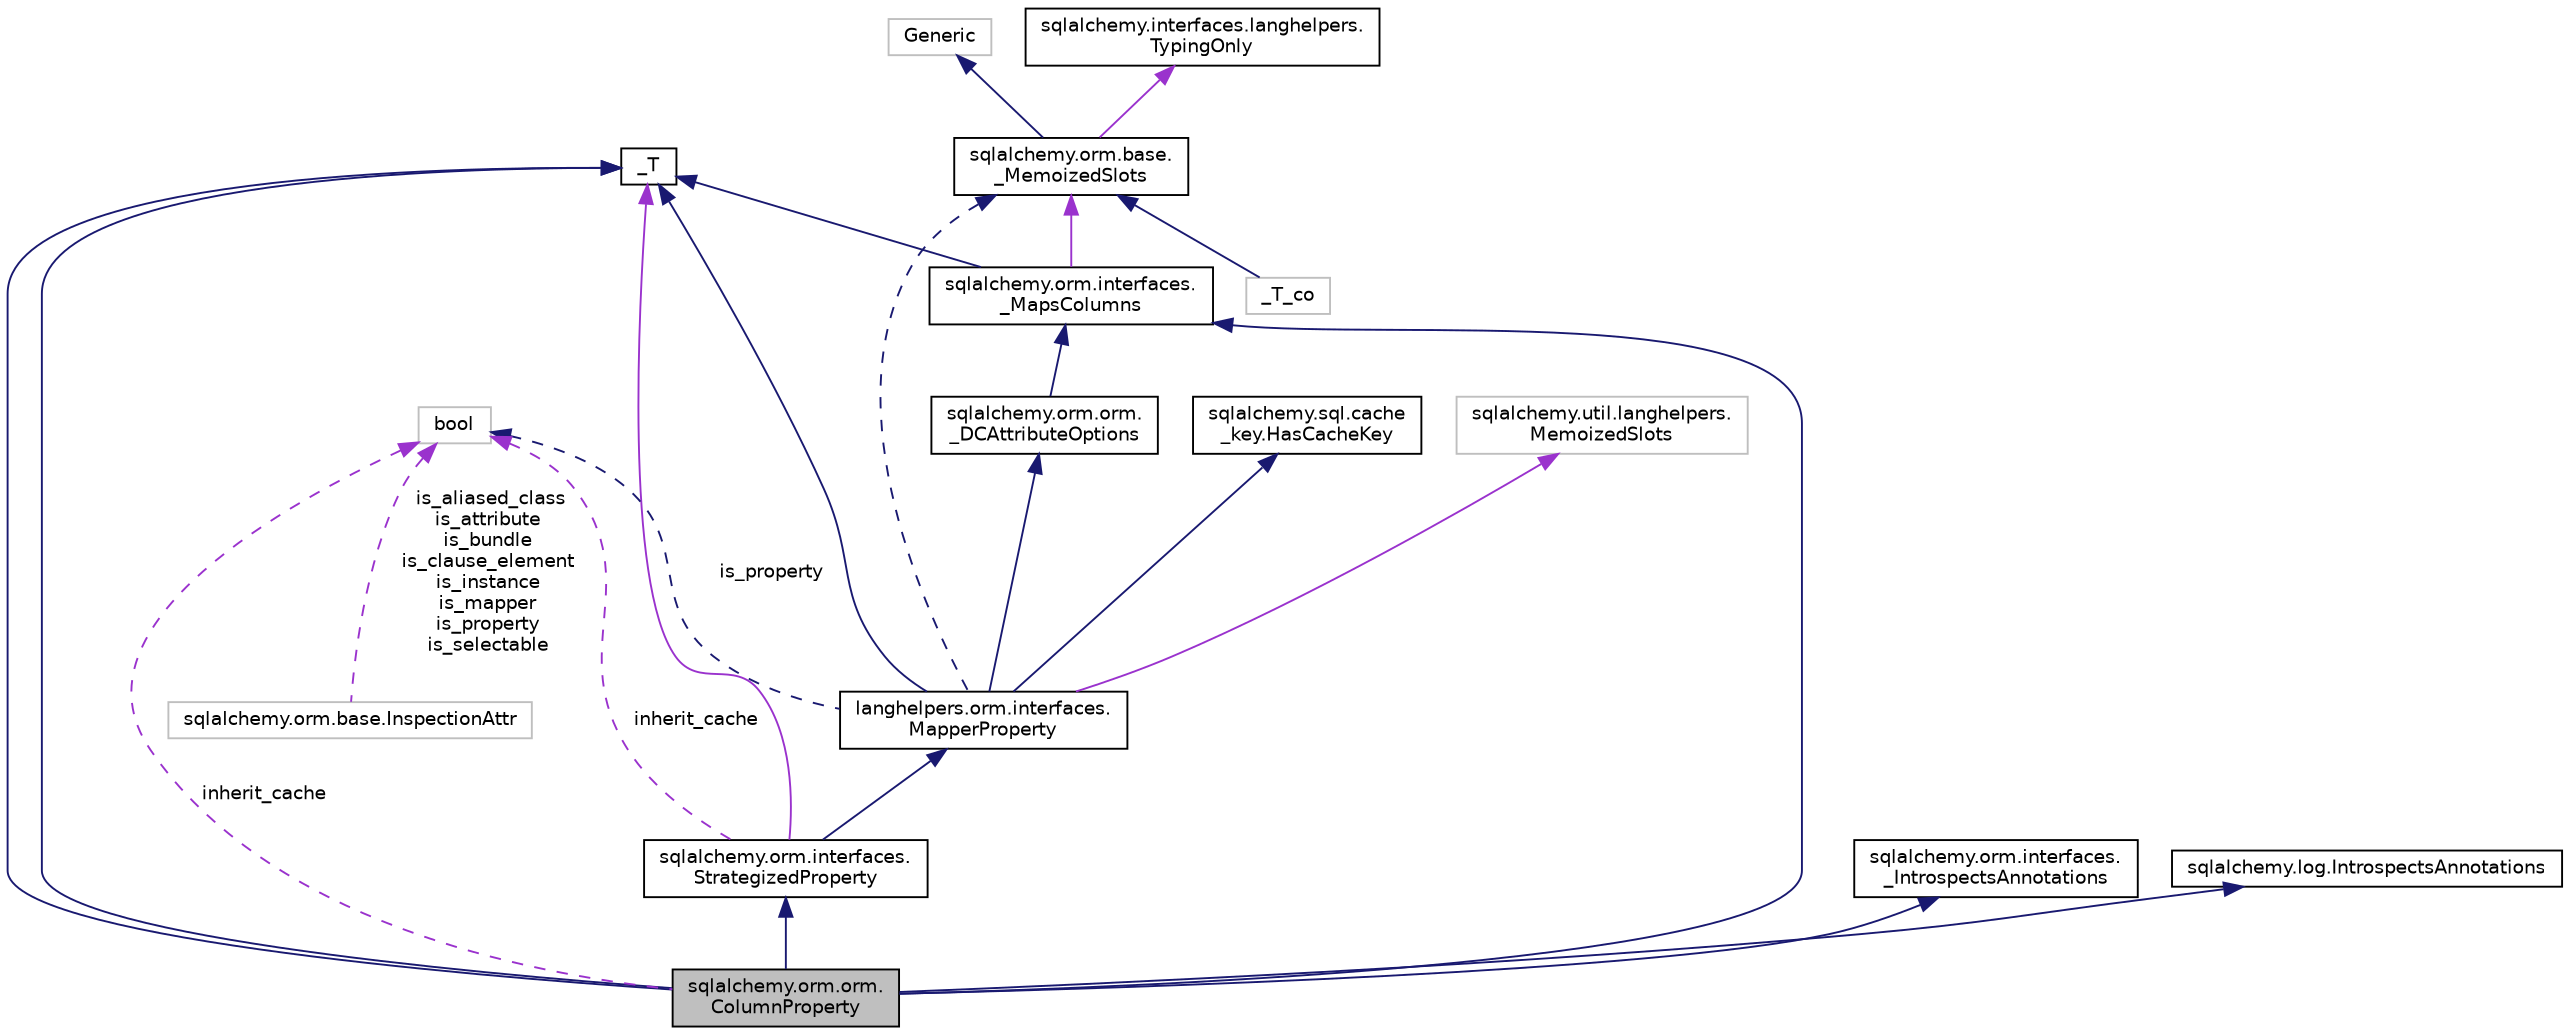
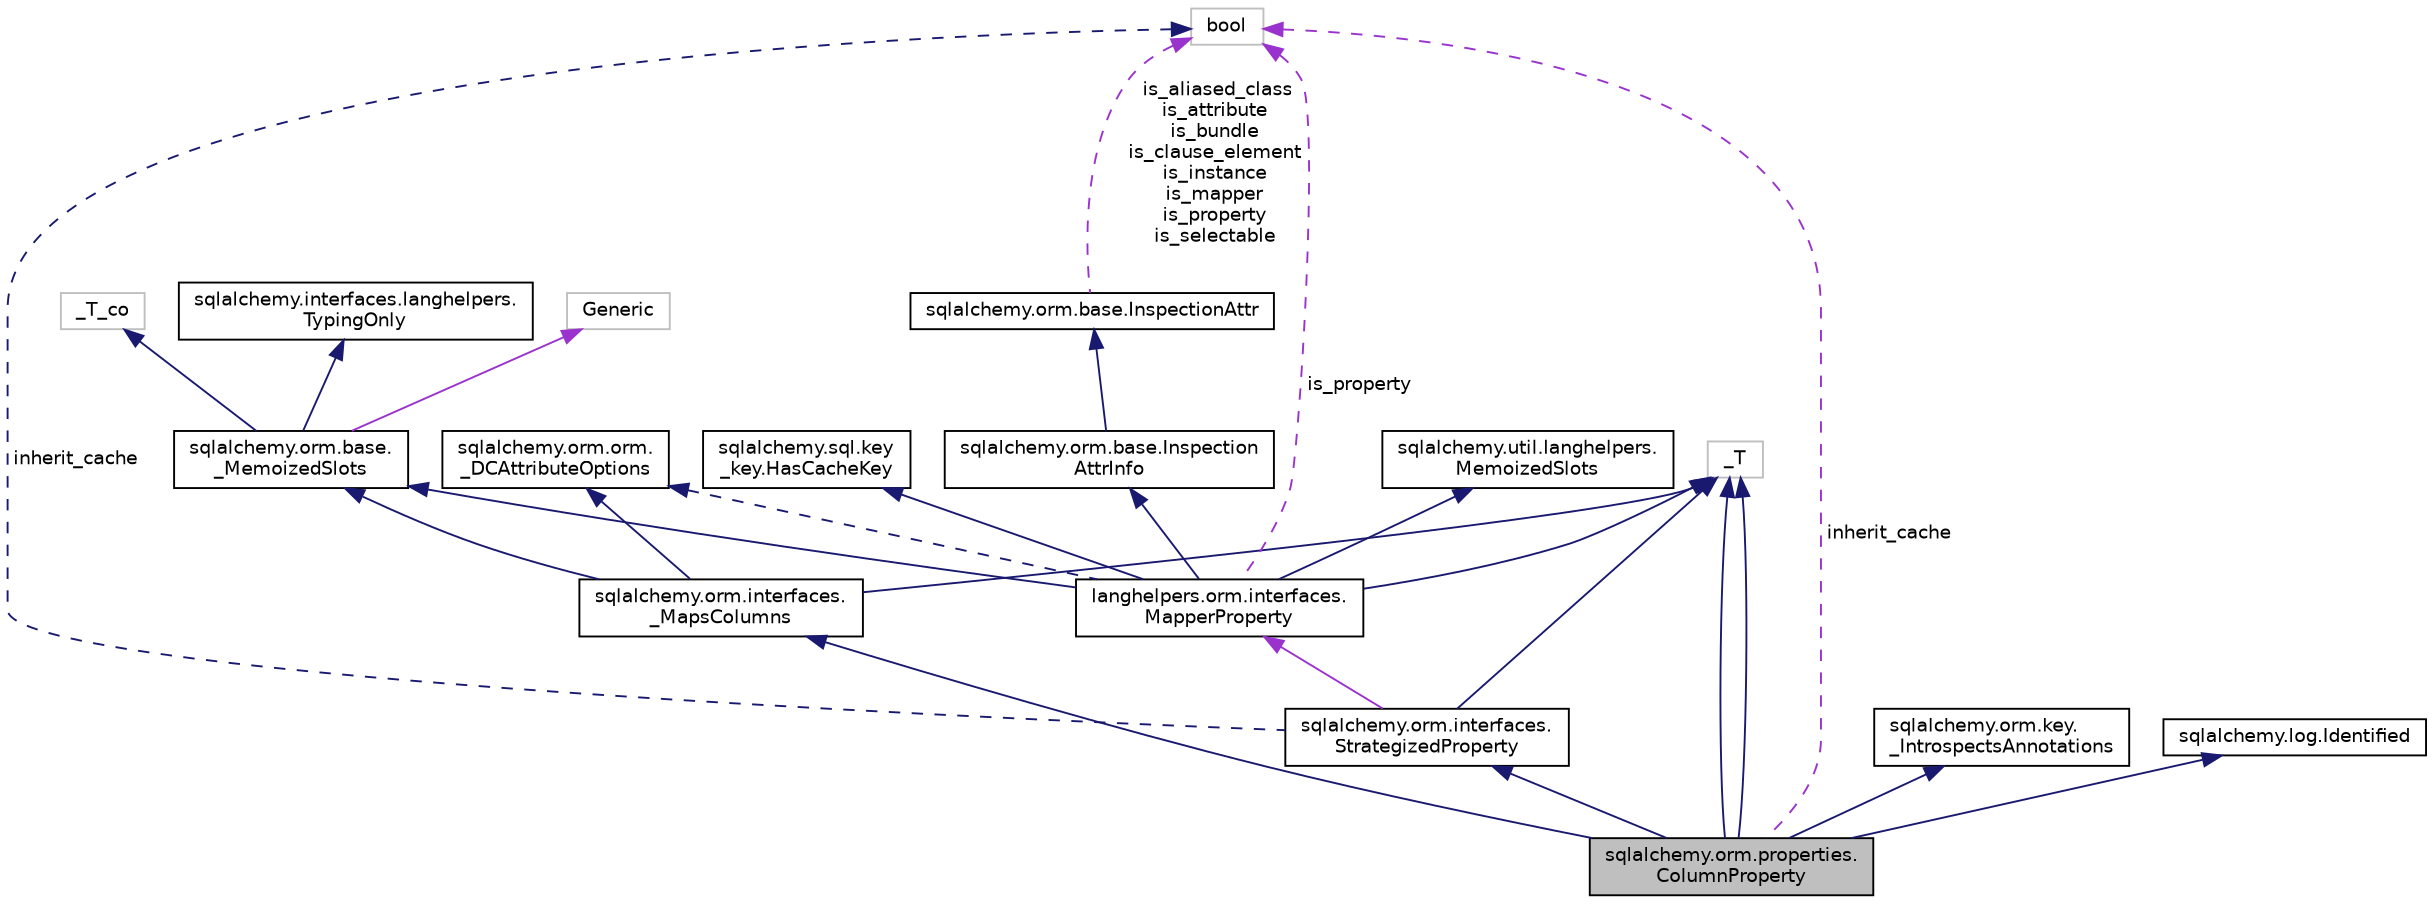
edge "sqlalchemy.orm.base. _MemoizedSlots" -> "Generic": color midnightblue -> darkorchid3
edge "sqlalchemy.orm.base. _MemoizedSlots" -> "sqlalchemy.interfaces.langhelpers. TypingOnly": color darkorchid3 -> midnightblue
node "_T": color black -> grey75
edge "sqlalchemy.orm.interfaces. _MapsColumns" -> "sqlalchemy.orm.base. _MemoizedSlots": color darkorchid3 -> midnightblue
edge "_T_co" -> "sqlalchemy.orm.base. _MemoizedSlots": reversed
edge "sqlalchemy.orm.orm. _DCAttributeOptions" -> "sqlalchemy.orm.interfaces. _MapsColumns": reversed
node "sqlalchemy.sql.cache _key.HasCacheKey": label "sqlalchemy.sql.cache _key.HasCacheKey" -> "sqlalchemy.sql.key _key.HasCacheKey"
node "sqlalchemy.util.langhelpers. MemoizedSlots": color grey75 -> black
edge "langhelpers.orm.interfaces. MapperProperty" -> "sqlalchemy.orm.base. _MemoizedSlots": style dashed -> solid
node "sqlalchemy.orm.base.Inspection AttrInfo": added
edge "sqlalchemy.orm.interfaces. StrategizedProperty" -> "_T": color darkorchid3 -> midnightblue
edge "langhelpers.orm.interfaces. MapperProperty" -> "bool": color midnightblue -> darkorchid3
edge "langhelpers.orm.interfaces. MapperProperty" -> "sqlalchemy.orm.orm. _DCAttributeOptions": style solid -> dashed
edge "langhelpers.orm.interfaces. MapperProperty" -> "sqlalchemy.util.langhelpers. MemoizedSlots": color darkorchid3 -> midnightblue
edge "sqlalchemy.orm.interfaces. StrategizedProperty" -> "bool": color darkorchid3 -> midnightblue
node "sqlalchemy.orm.base.InspectionAttr": color grey75 -> black
edge "sqlalchemy.orm.interfaces. StrategizedProperty" -> "langhelpers.orm.interfaces. MapperProperty": color midnightblue -> darkorchid3
node "sqlalchemy.orm.interfaces. _IntrospectsAnnotations": label "sqlalchemy.orm.interfaces. _IntrospectsAnnotations" -> "sqlalchemy.orm.key. _IntrospectsAnnotations"
node "sqlalchemy.log.IntrospectsAnnotations": label "sqlalchemy.log.IntrospectsAnnotations" -> "sqlalchemy.log.Identified"
node "sqlalchemy.orm.orm. ColumnProperty": label "sqlalchemy.orm.orm. ColumnProperty" -> "sqlalchemy.orm.properties. ColumnProperty"
